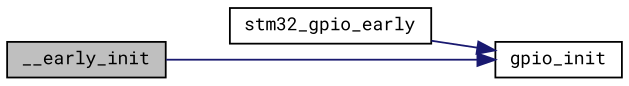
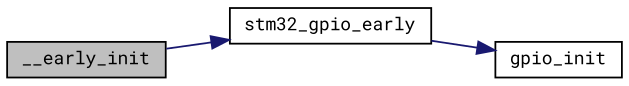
edge "__early_init" -> "gpio_init": now "__early_init" -> "stm32_gpio_early"
